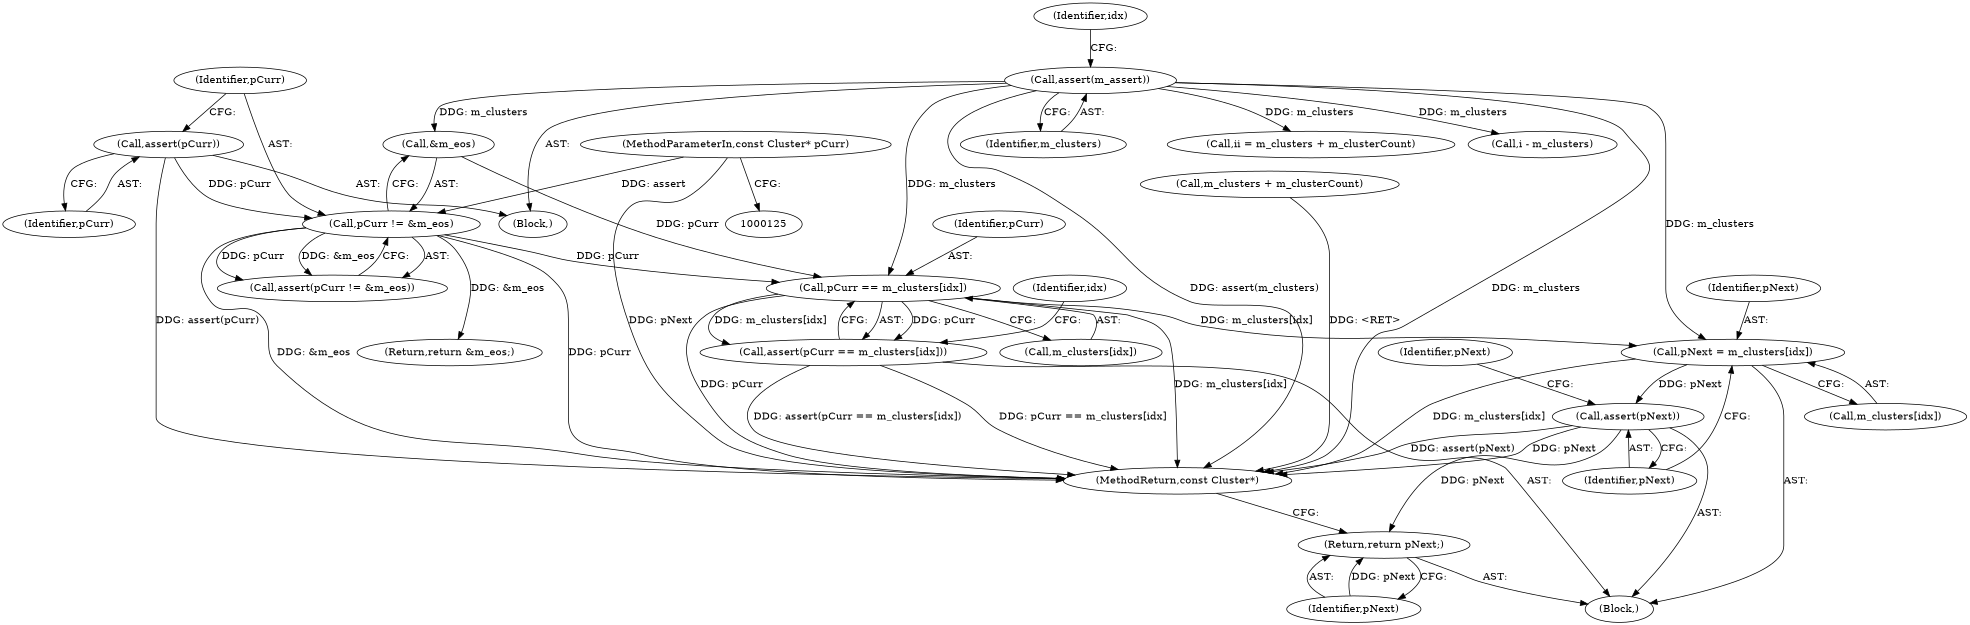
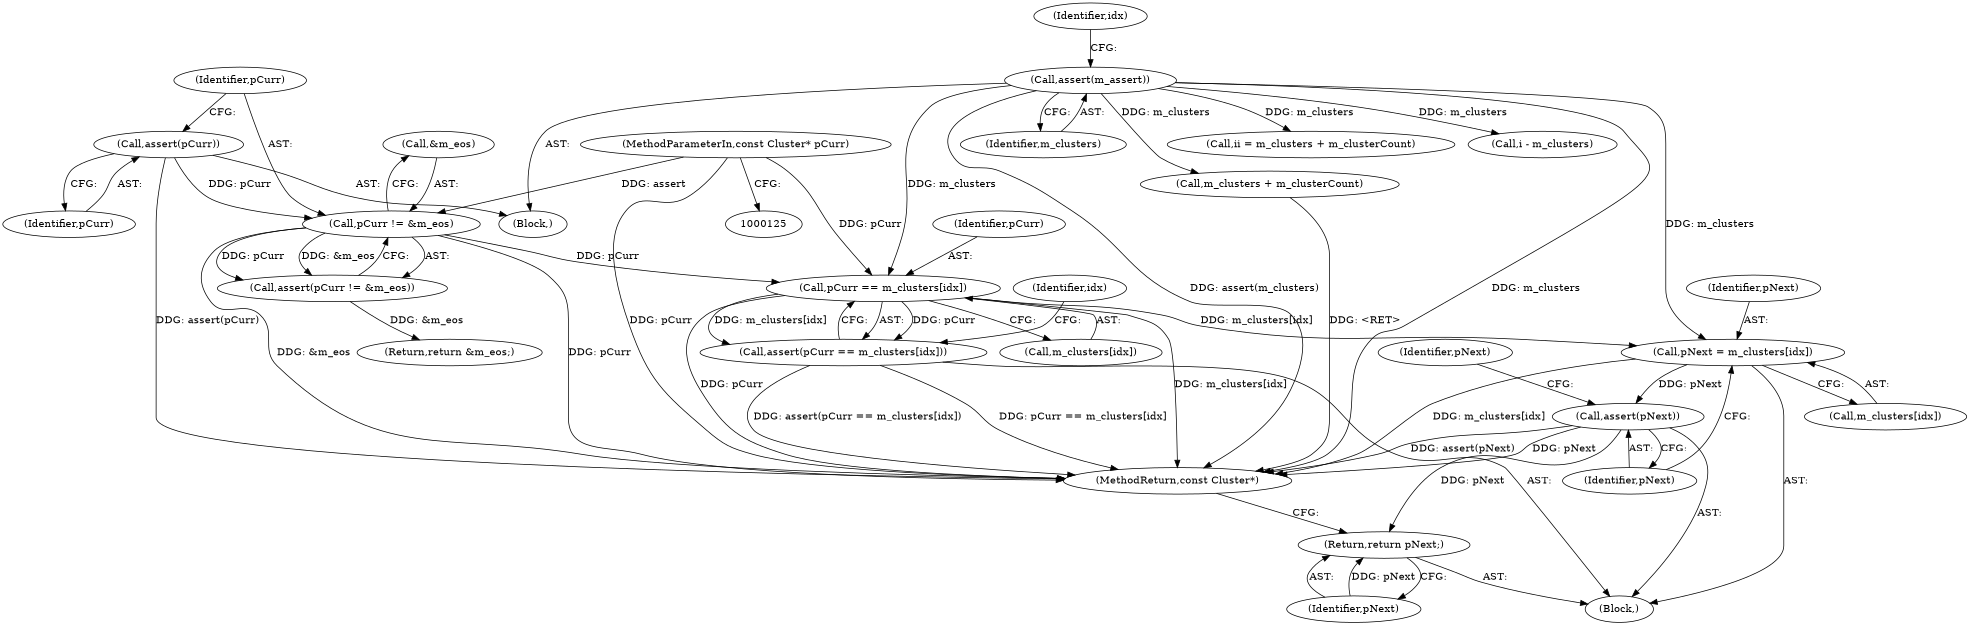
edge "(Call,assert(m_assert))" -> "(Call,&m_eos)": now "(Call,assert(m_assert))" -> "(Call,m_clusters + m_clusterCount)"
edge "(Call,&m_eos)" -> "(Call,pCurr == m_clusters[idx])": now "(MethodParameterIn,const Cluster* pCurr)" -> "(Call,pCurr == m_clusters[idx])"
edge "(Call,pCurr != &m_eos)" -> "(Return,return &m_eos;)": now "(Call,assert(pCurr != &m_eos))" -> "(Return,return &m_eos;)"
edge "(MethodParameterIn,const Cluster* pCurr)" -> "(MethodReturn,const Cluster*)": label "DDG: pNext" -> "DDG: pCurr"
